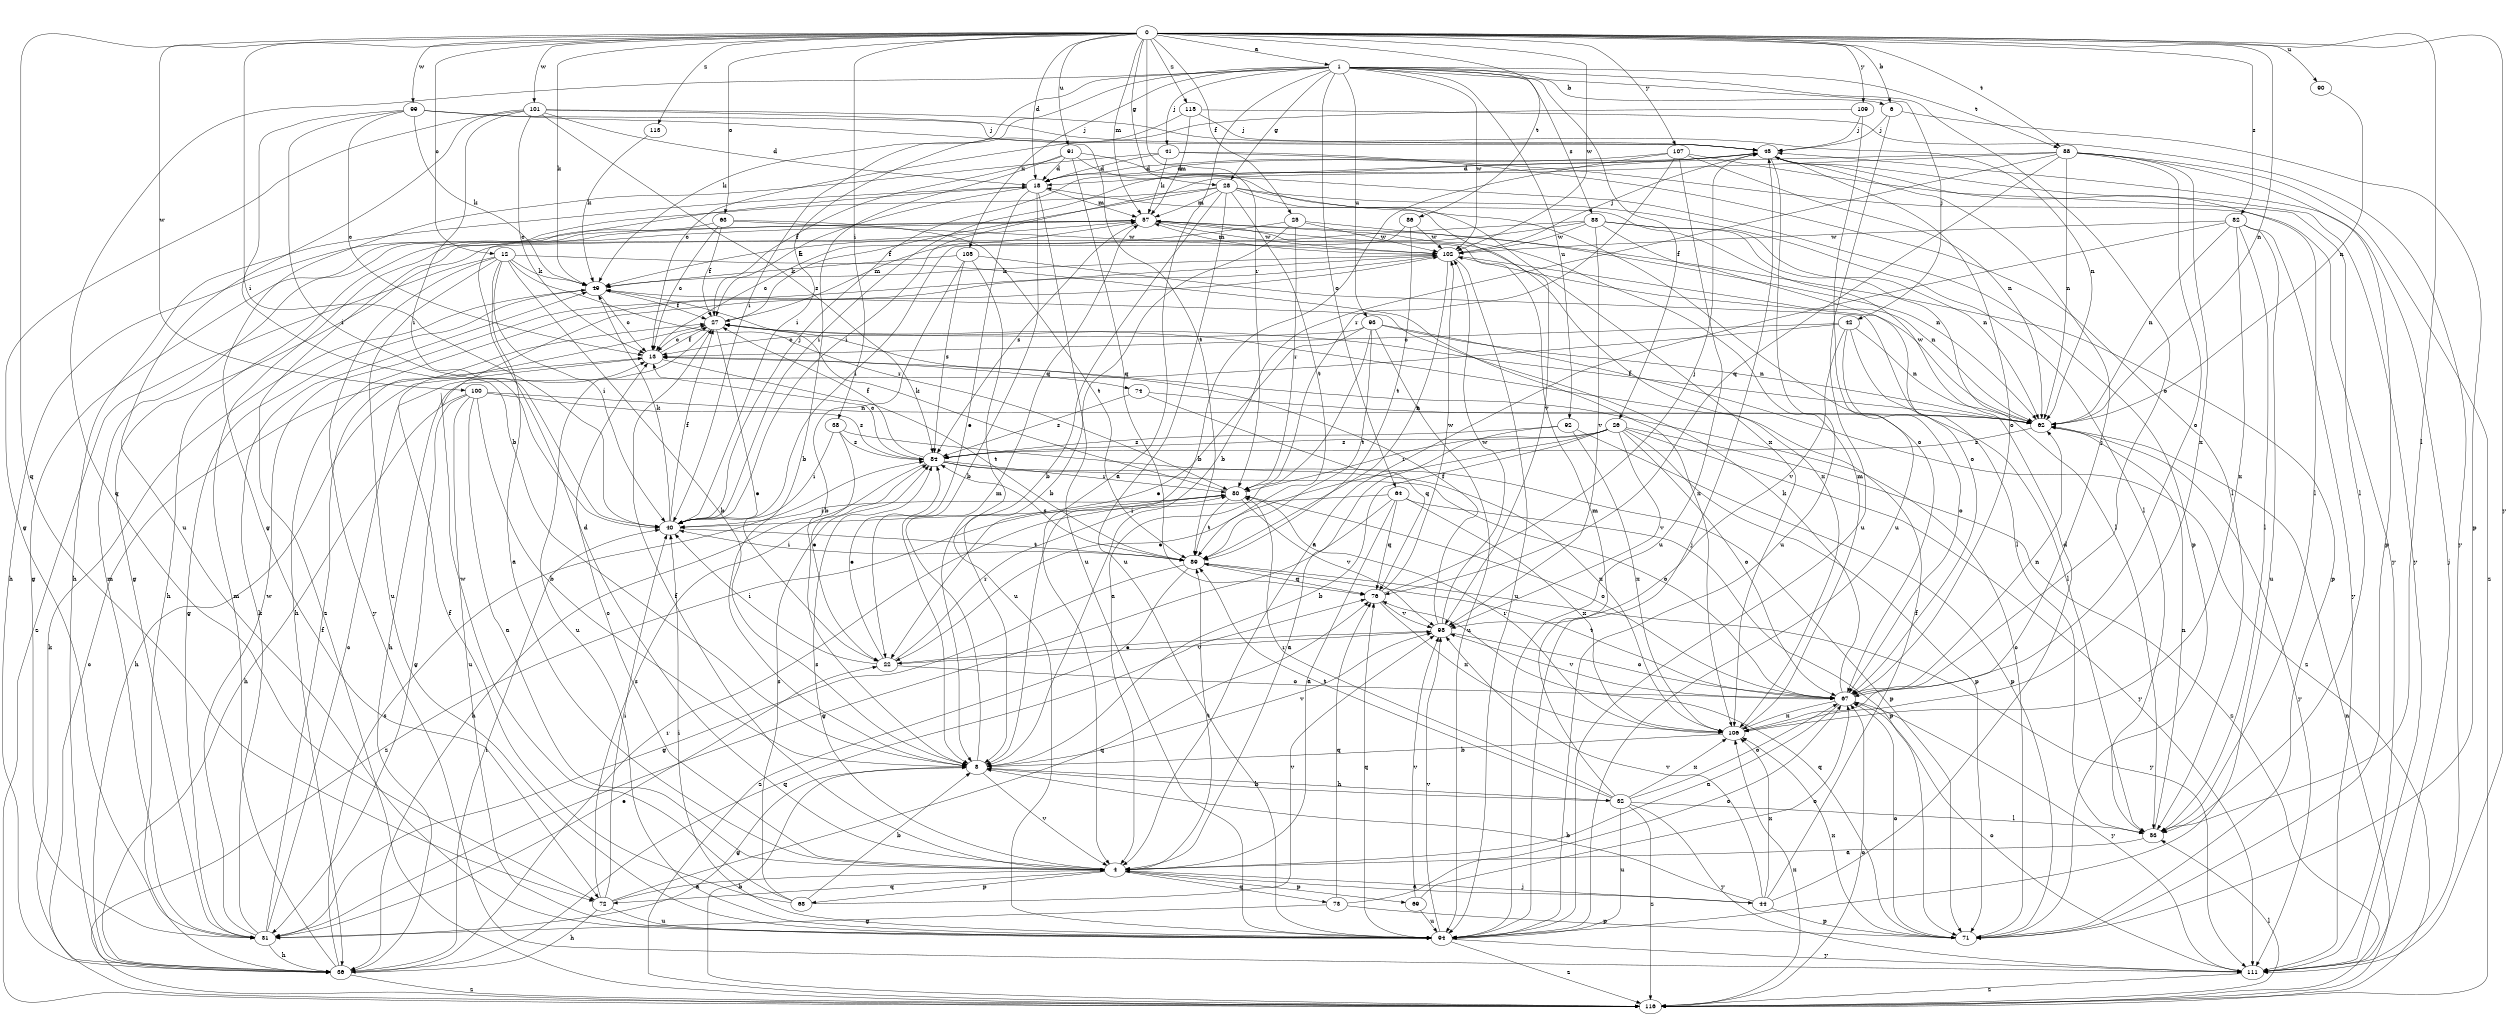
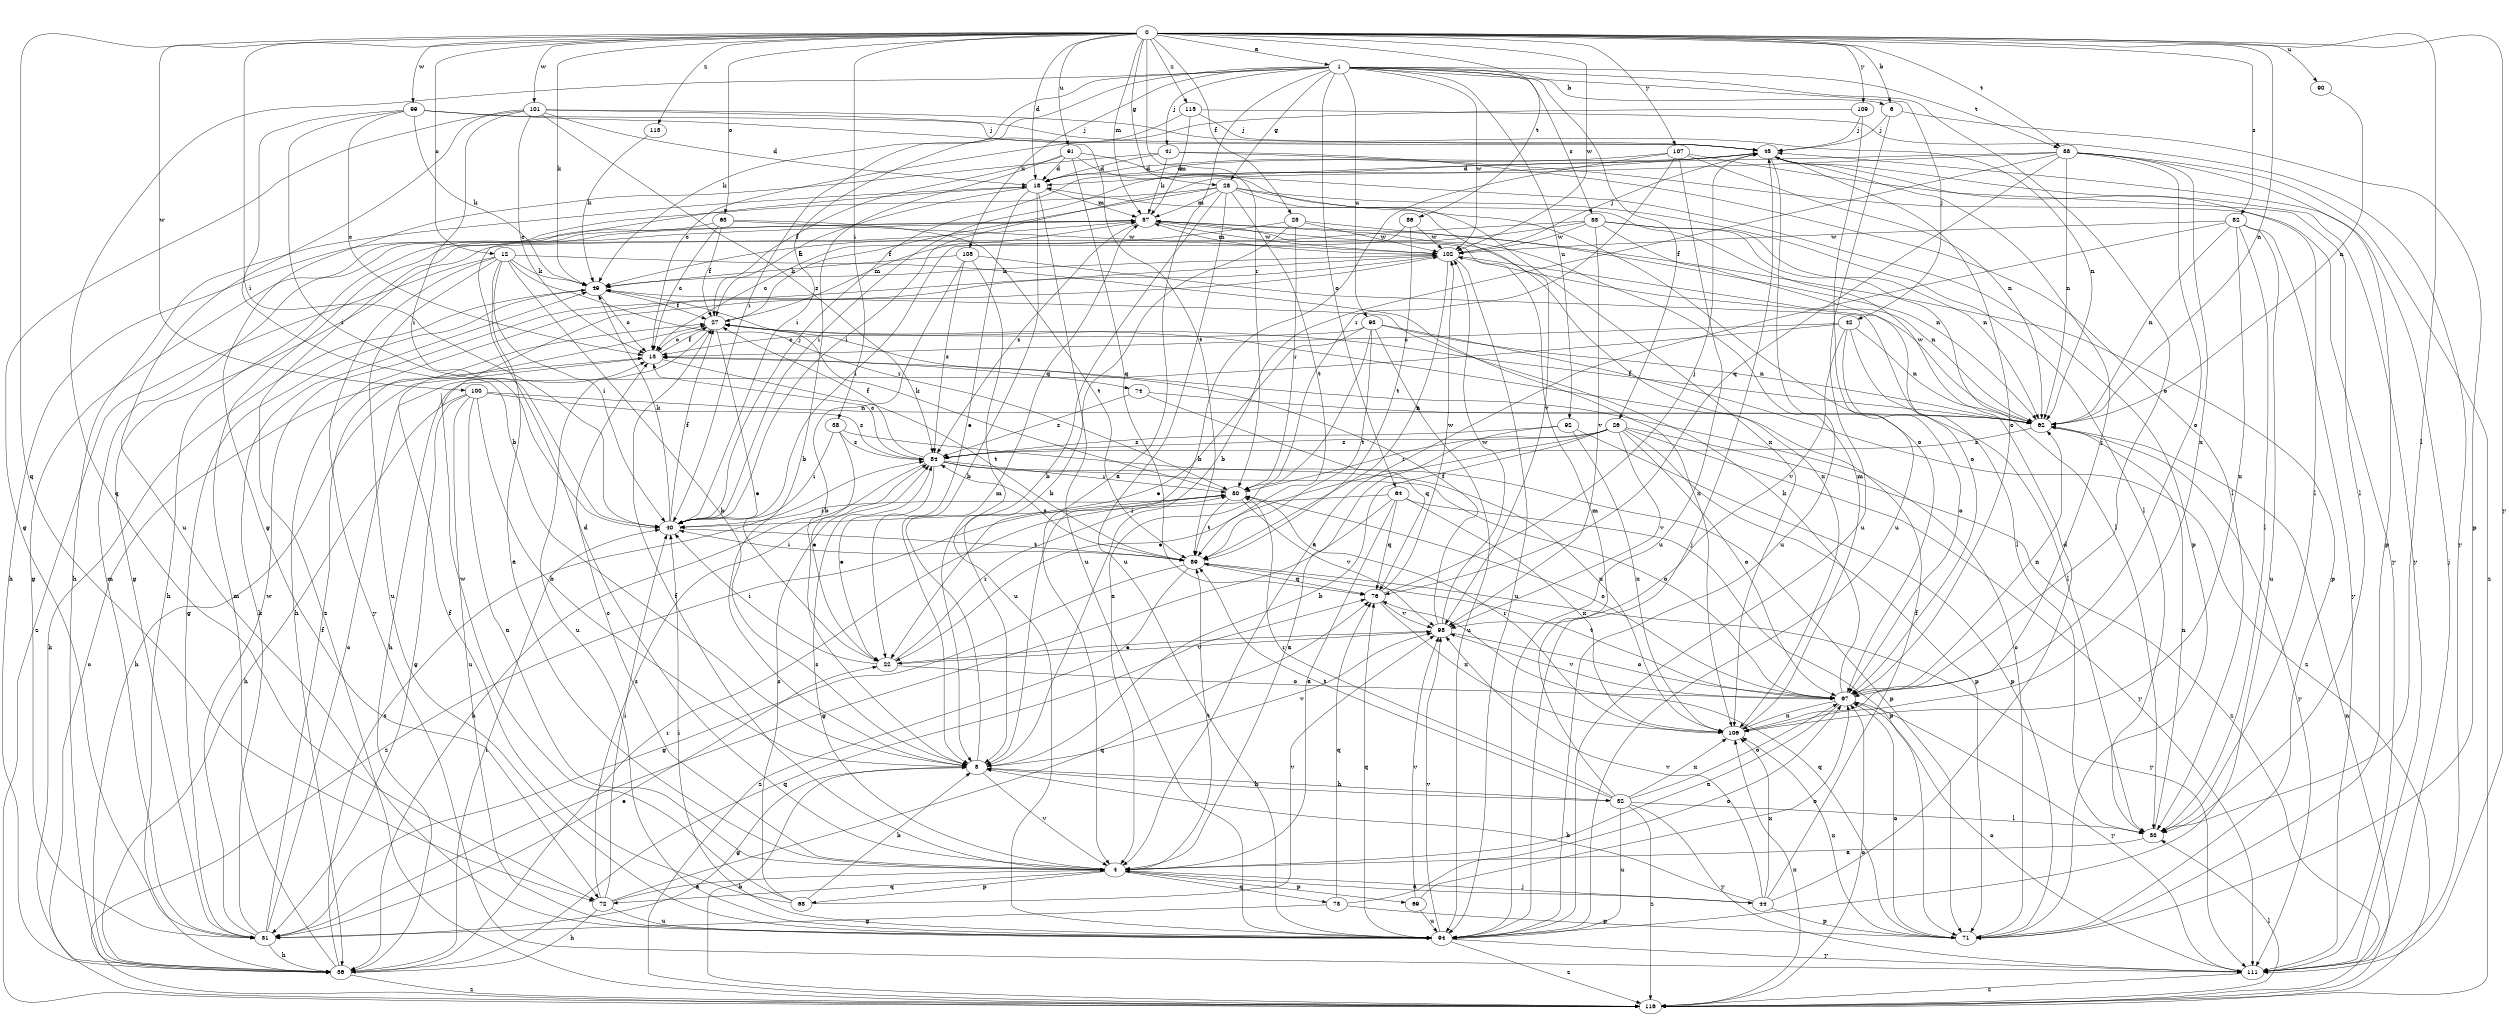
edge "22" -> "84": reversed
edge "106" -> "8": removed, label "b"
